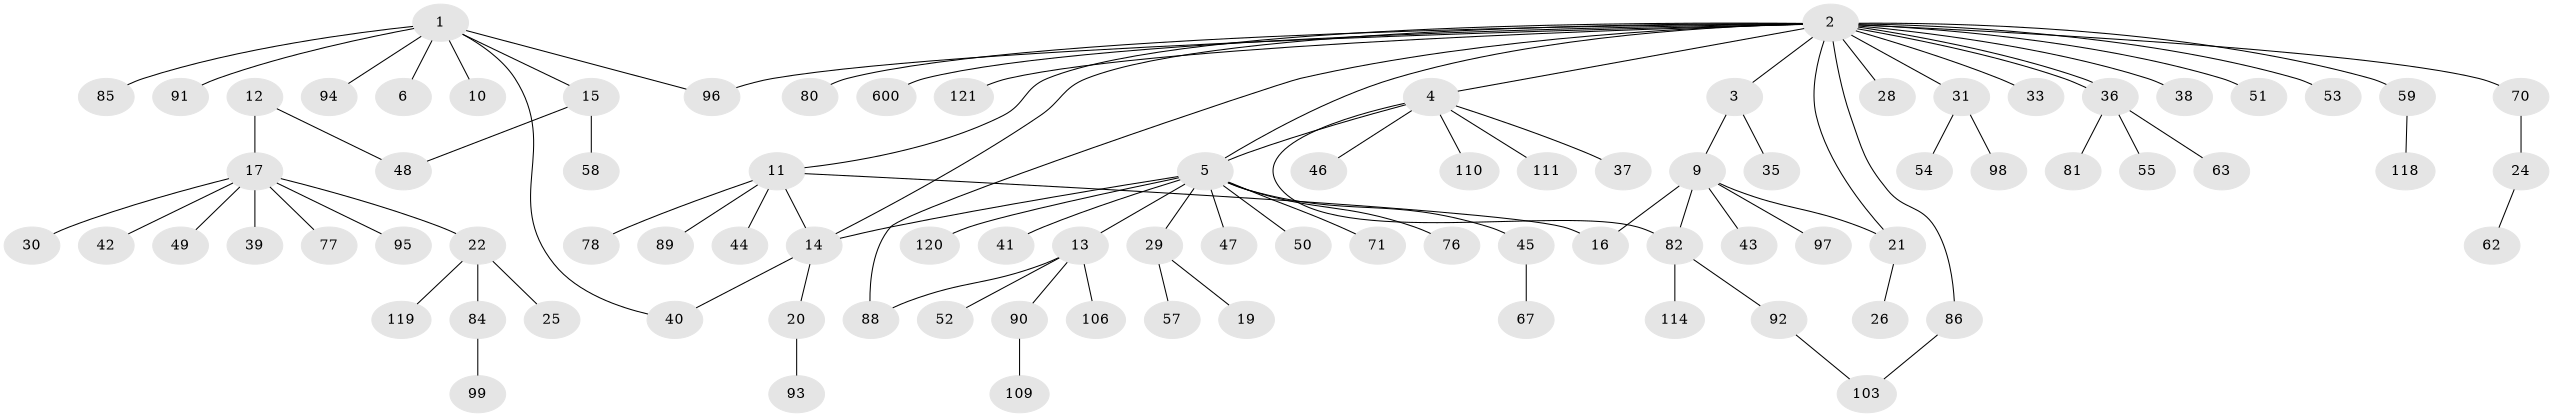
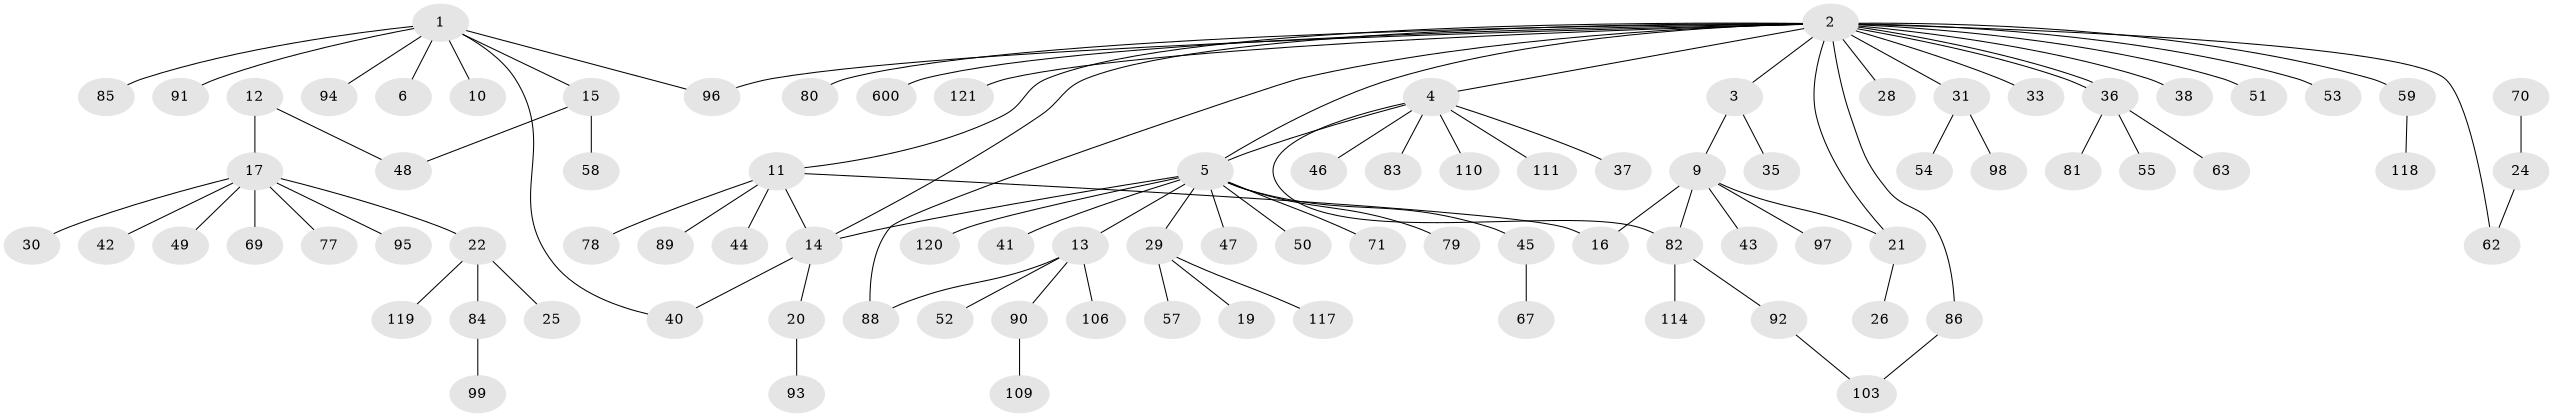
edge "2" -- "70": now "2" -- "62"
node "83": added
node "39": label "39" -> "69"
node "76": label "76" -> "79"
node "117": added
